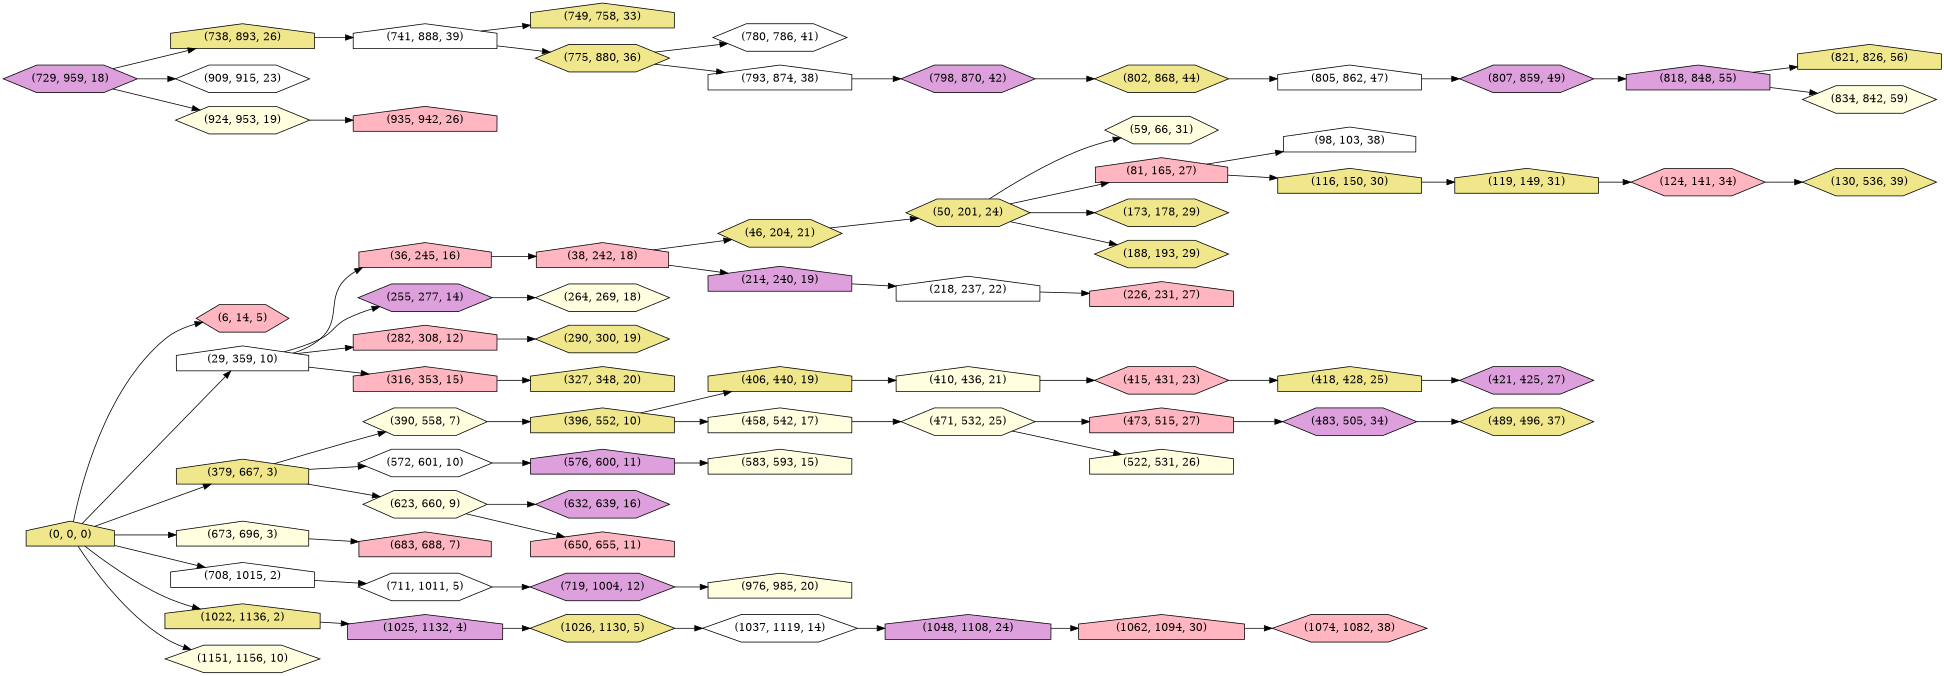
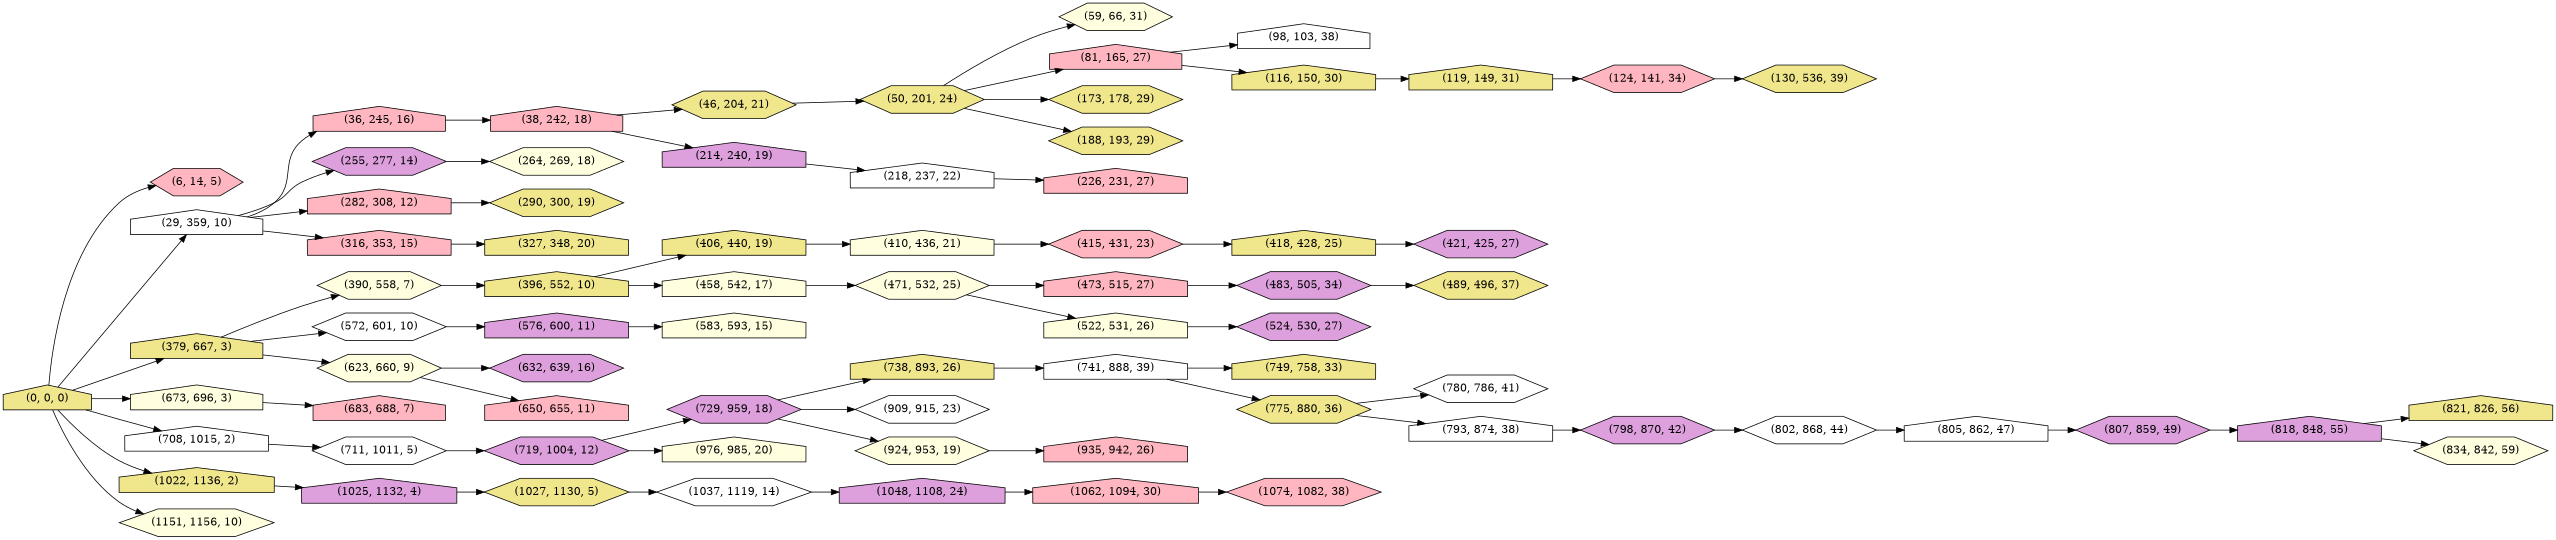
node "(802, 868, 44)": fillcolor khaki -> white
node "(524, 530, 27)": added
edge "(719, 1004, 12)" -> "(729, 959, 18)": added
node "(1026, 1130, 5)": label "(1026, 1130, 5)" -> "(1027, 1130, 5)"
